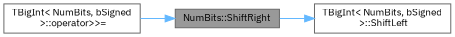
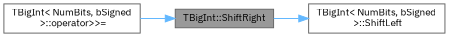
node "NumBits::ShiftRight": label "NumBits::ShiftRight" -> "TBigInt::ShiftRight"
